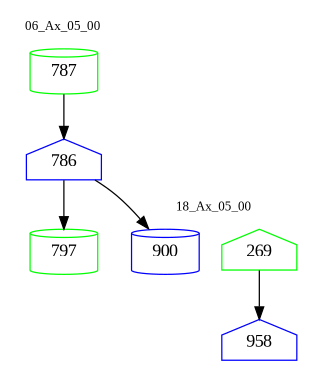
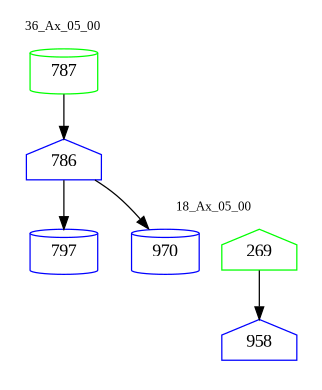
cluster "06_Ax_05_00": label "06_Ax_05_00" -> "36_Ax_05_00"
node "797": color green -> blue
node "900": label "900" -> "970"
